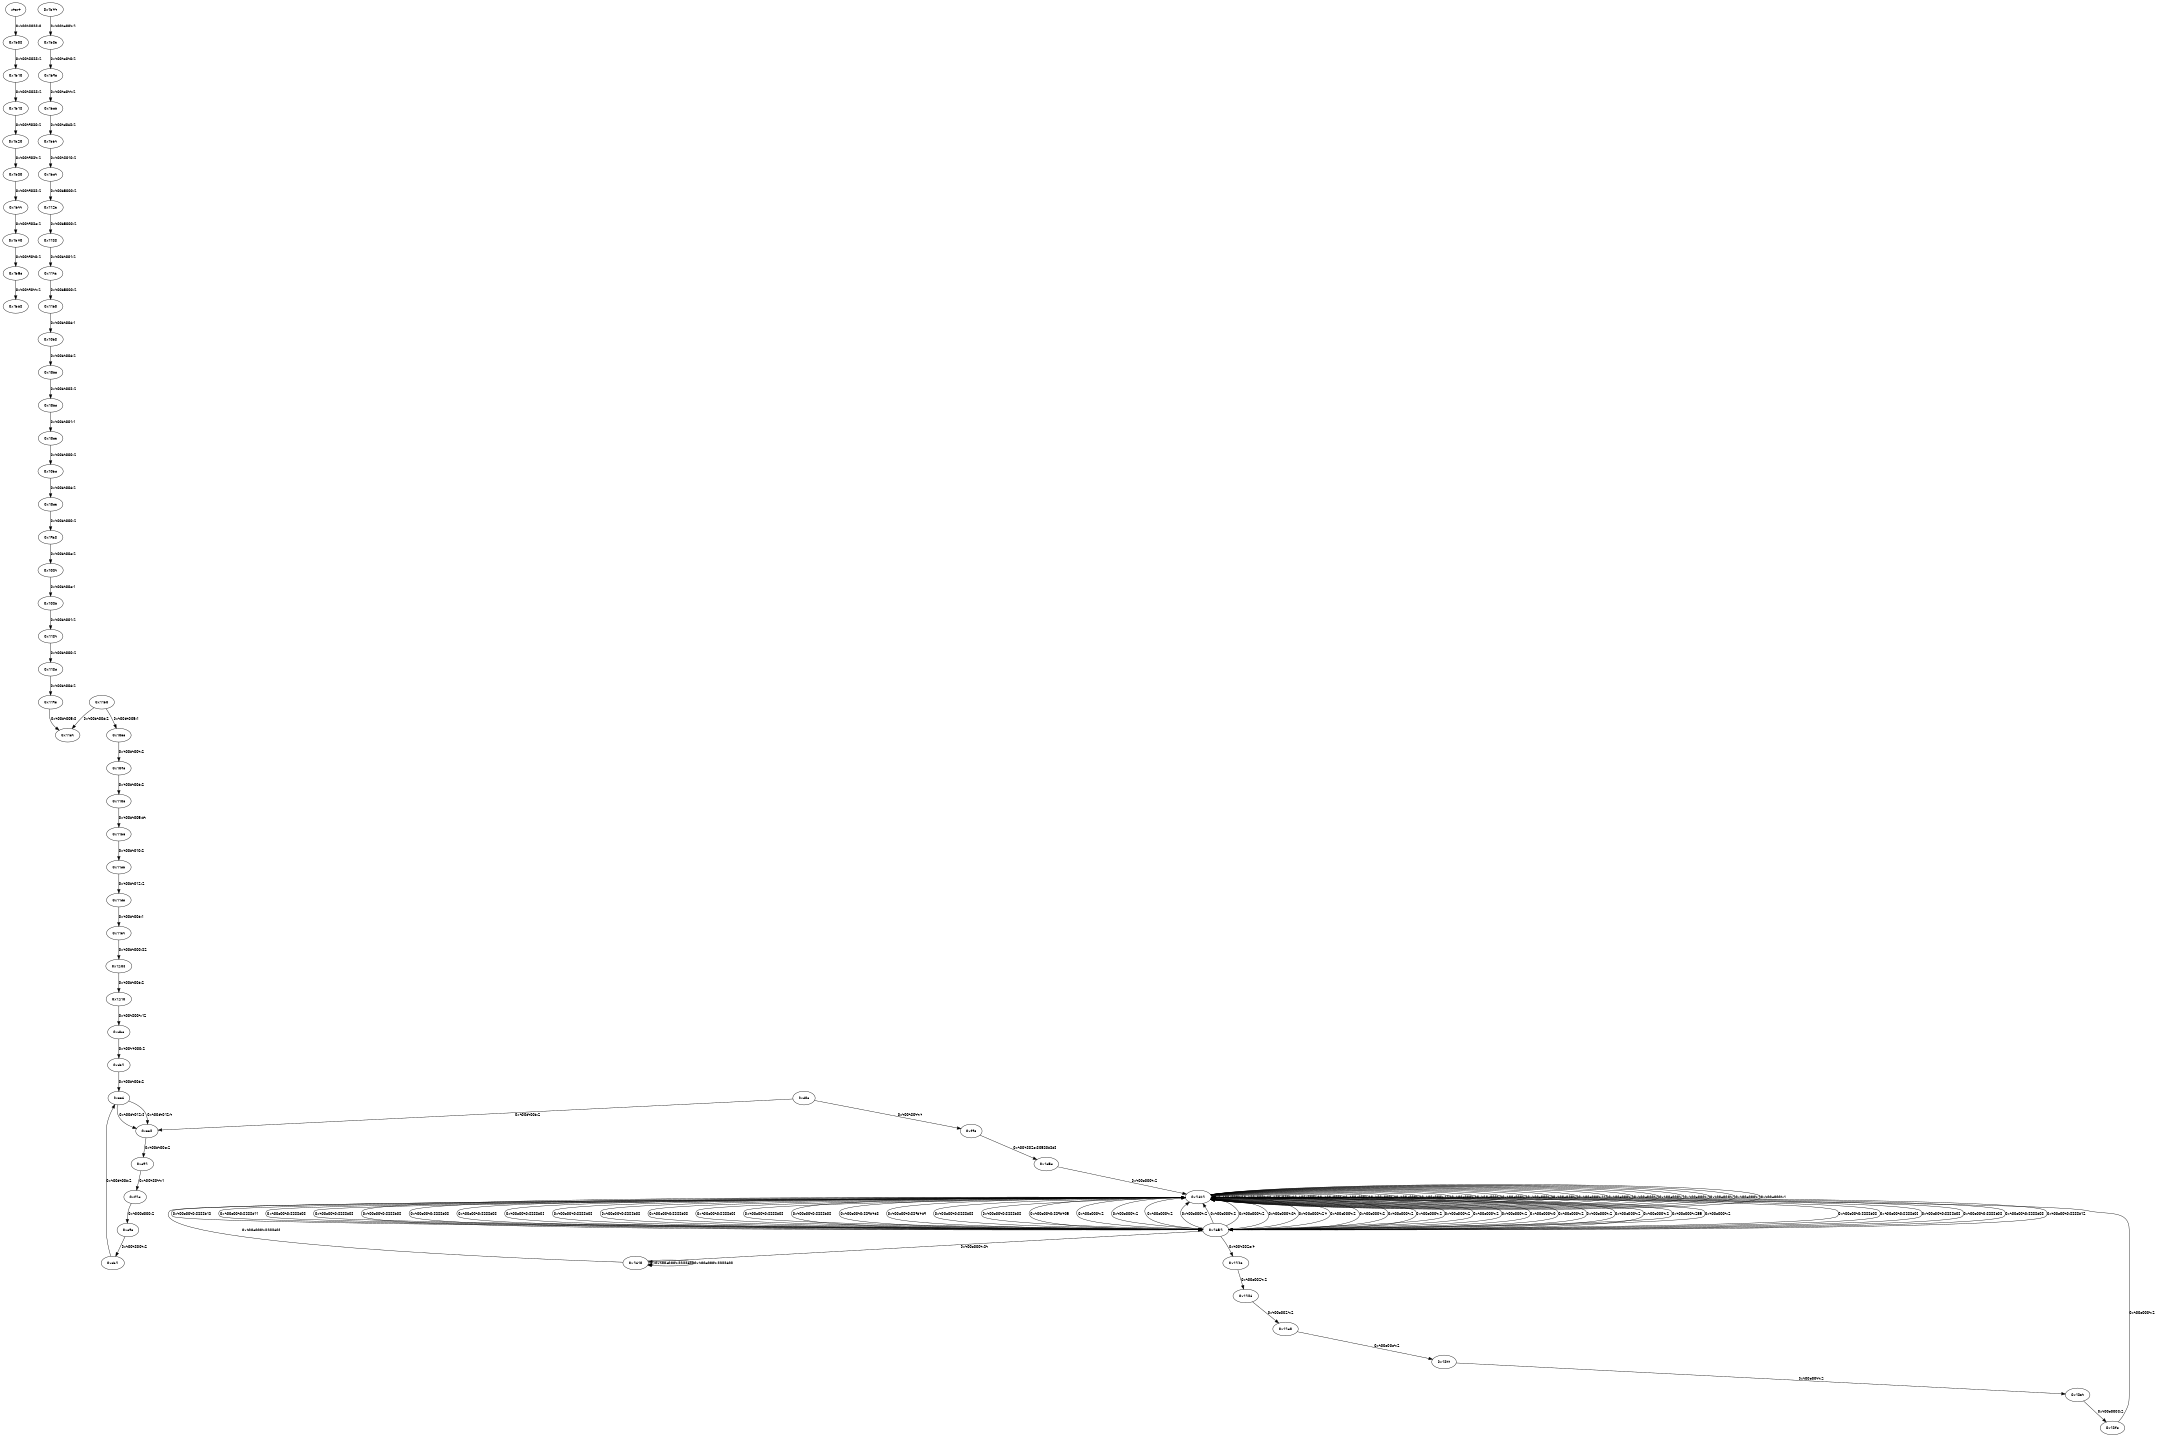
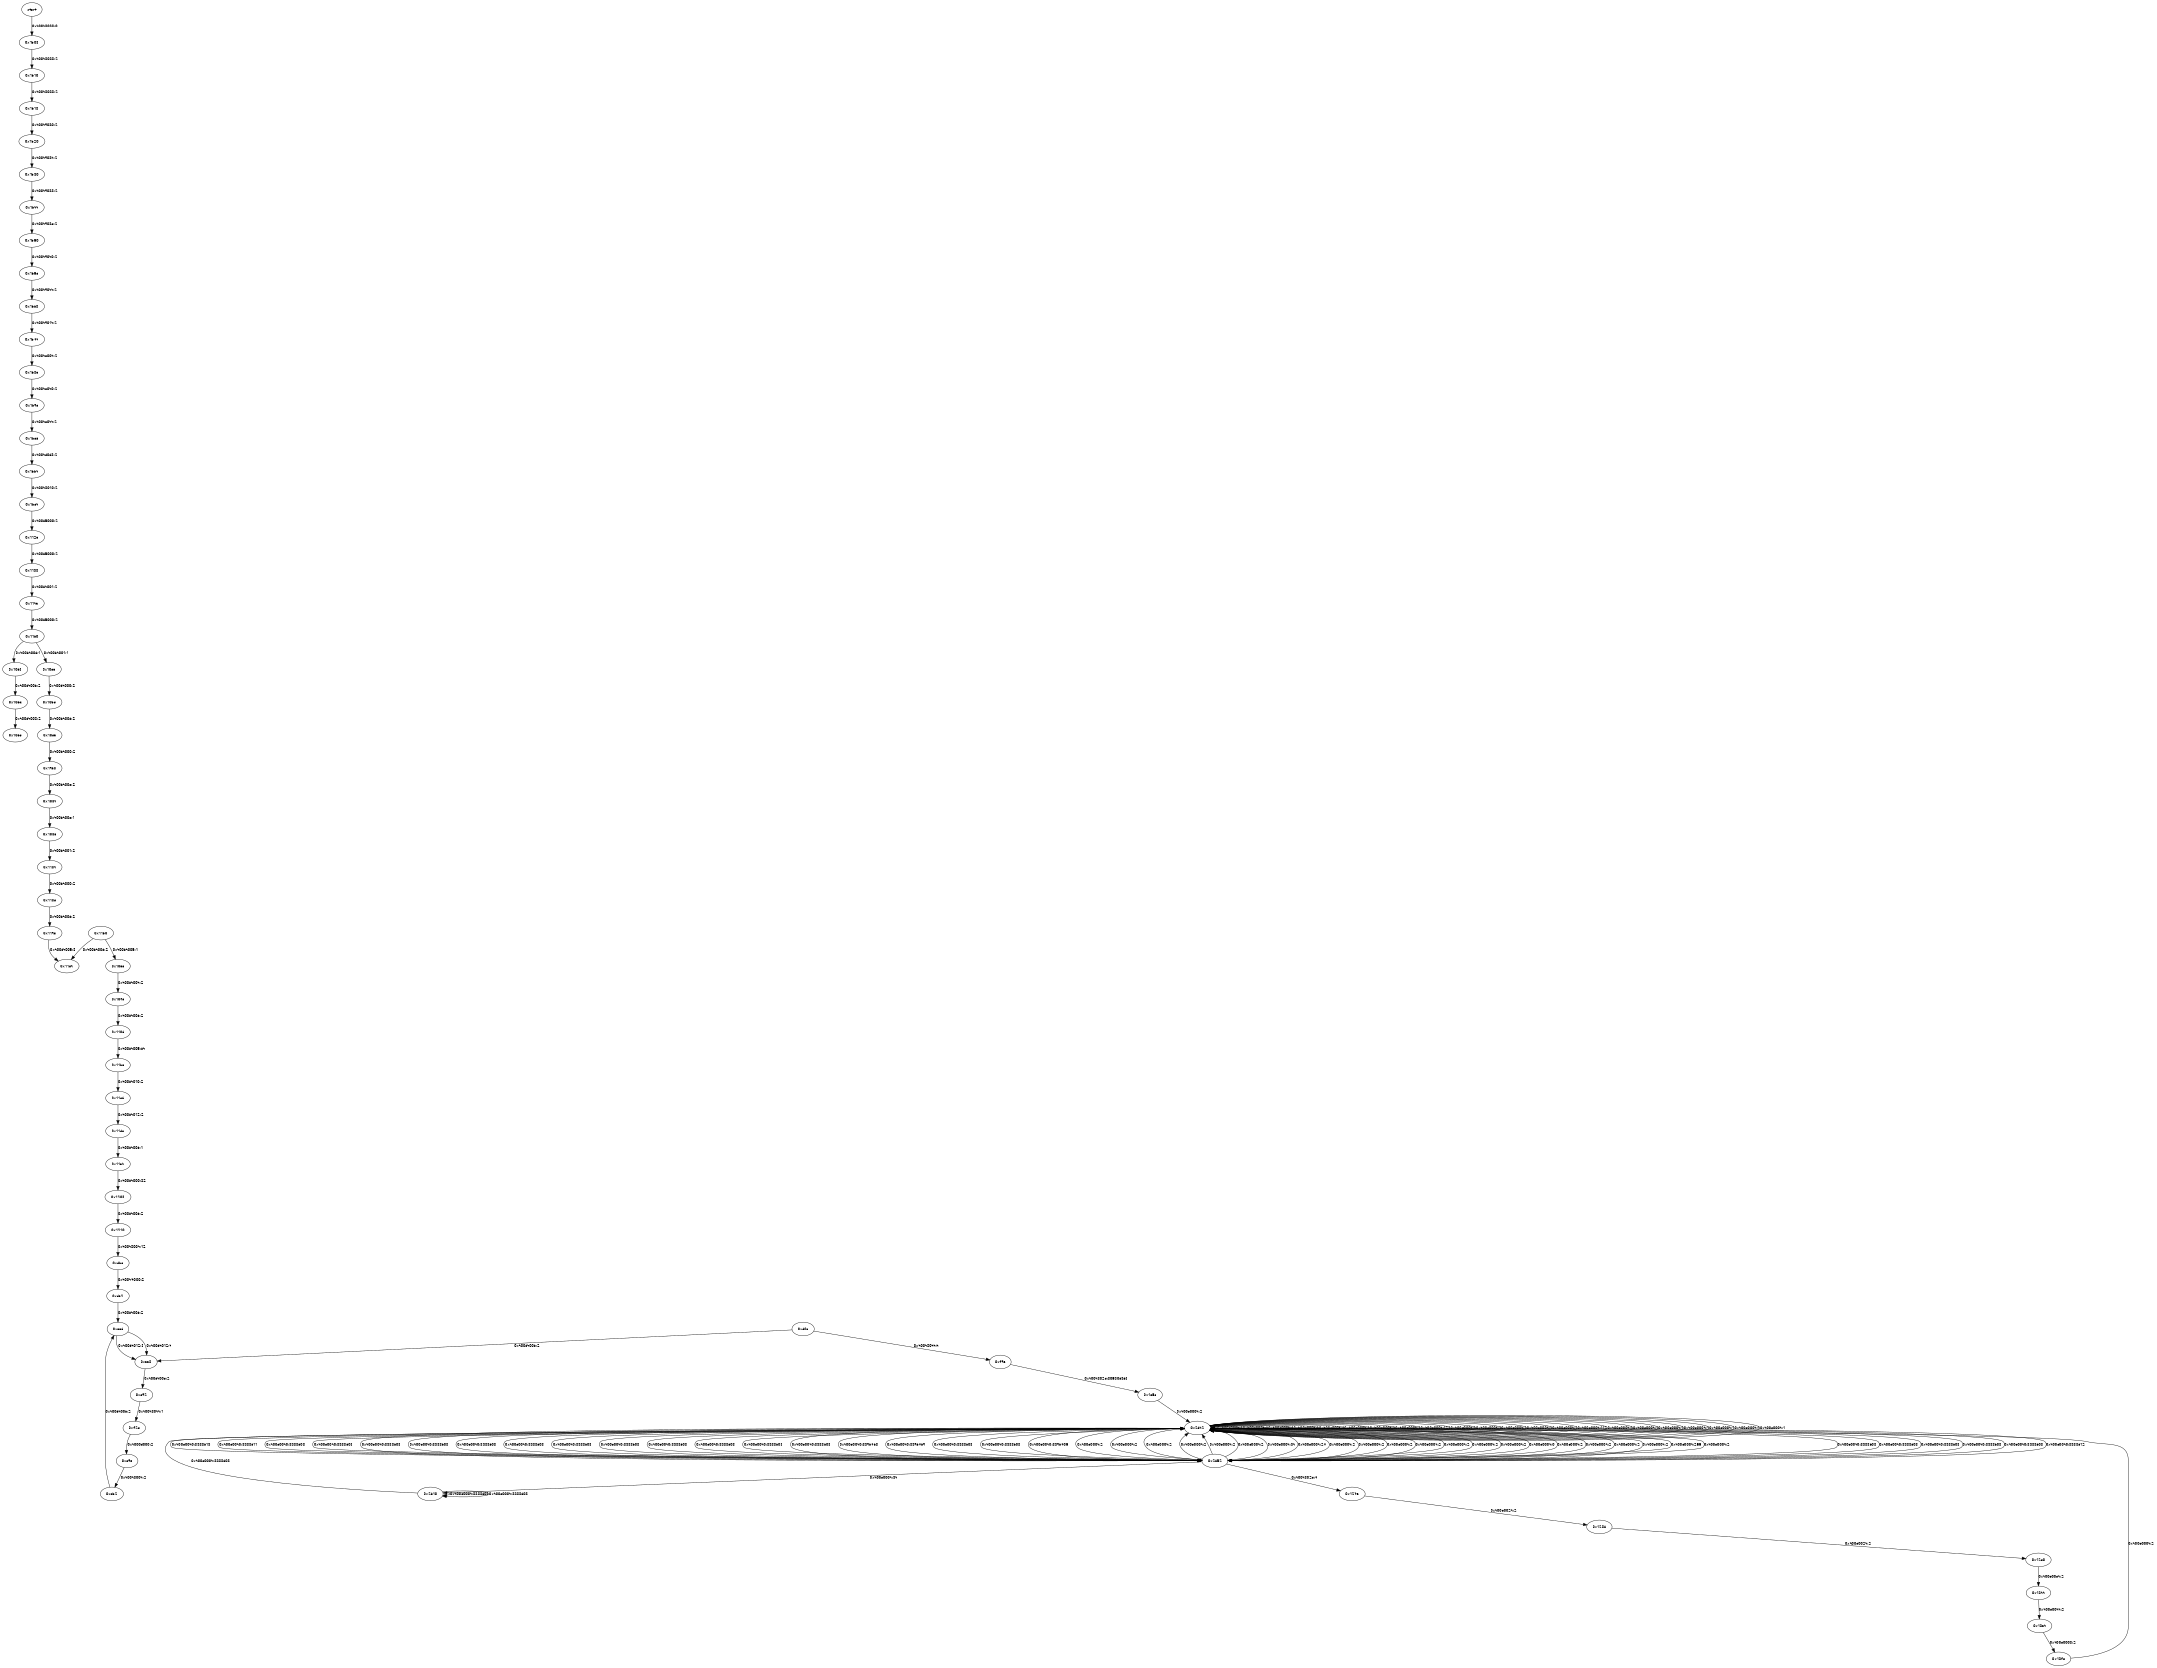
node "0x1b70": label "0x1b70" -> "0x1b50"
edge "0x1b68" -> "0x1b74": added, label "0x40049014:2"
edge "0x106c" -> "0x10ae": now "0x1160" -> "0x10ae"
